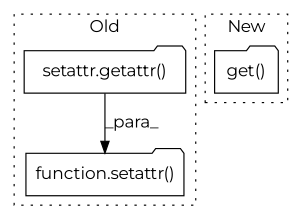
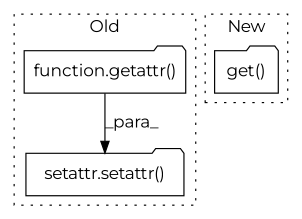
node "setattr.getattr()": label "setattr.getattr()" -> "function.getattr()"
node "function.setattr()": label "function.setattr()" -> "setattr.setattr()"
